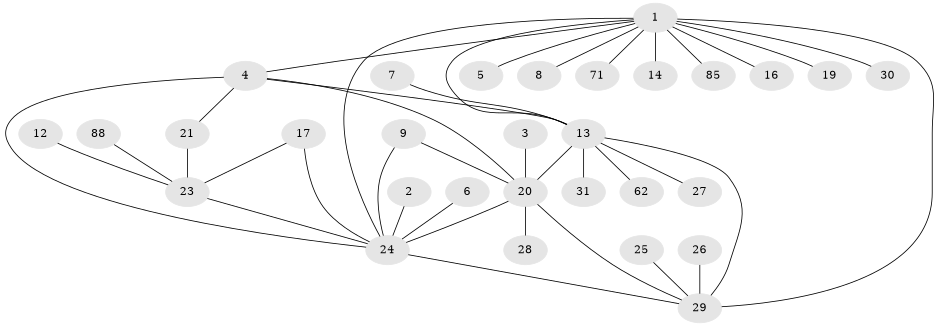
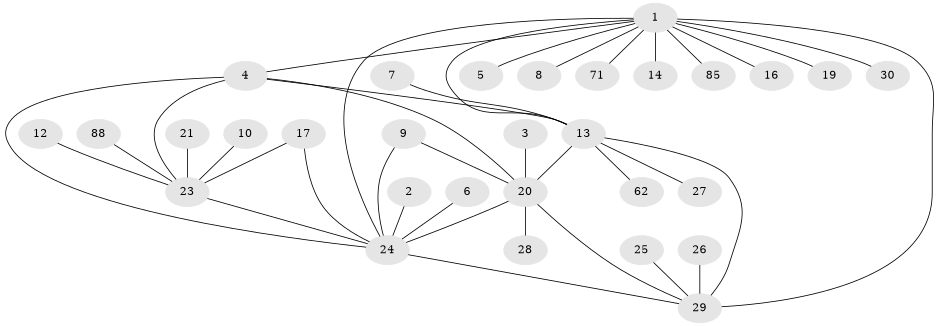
edge "4" -- "21": now "4" -- "23"
node "10": added
node "31": removed
